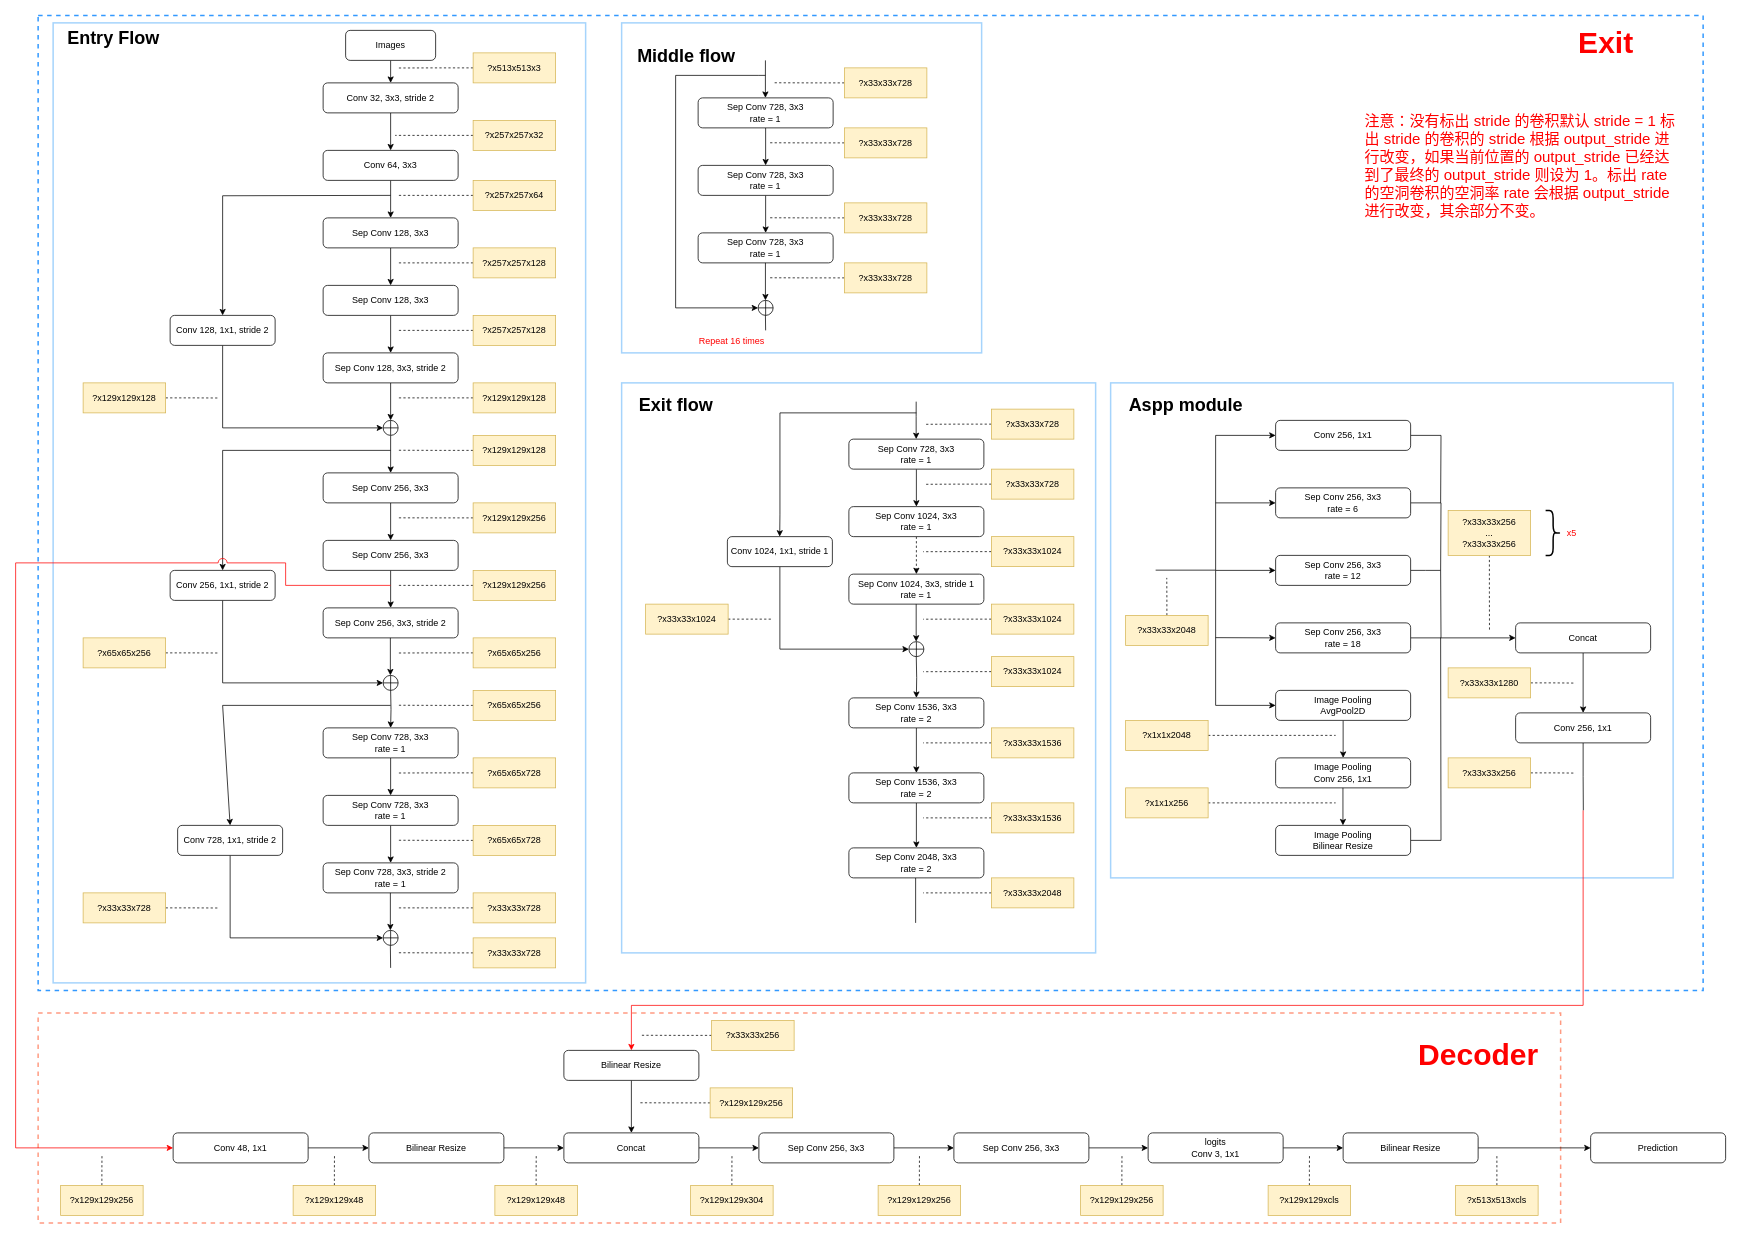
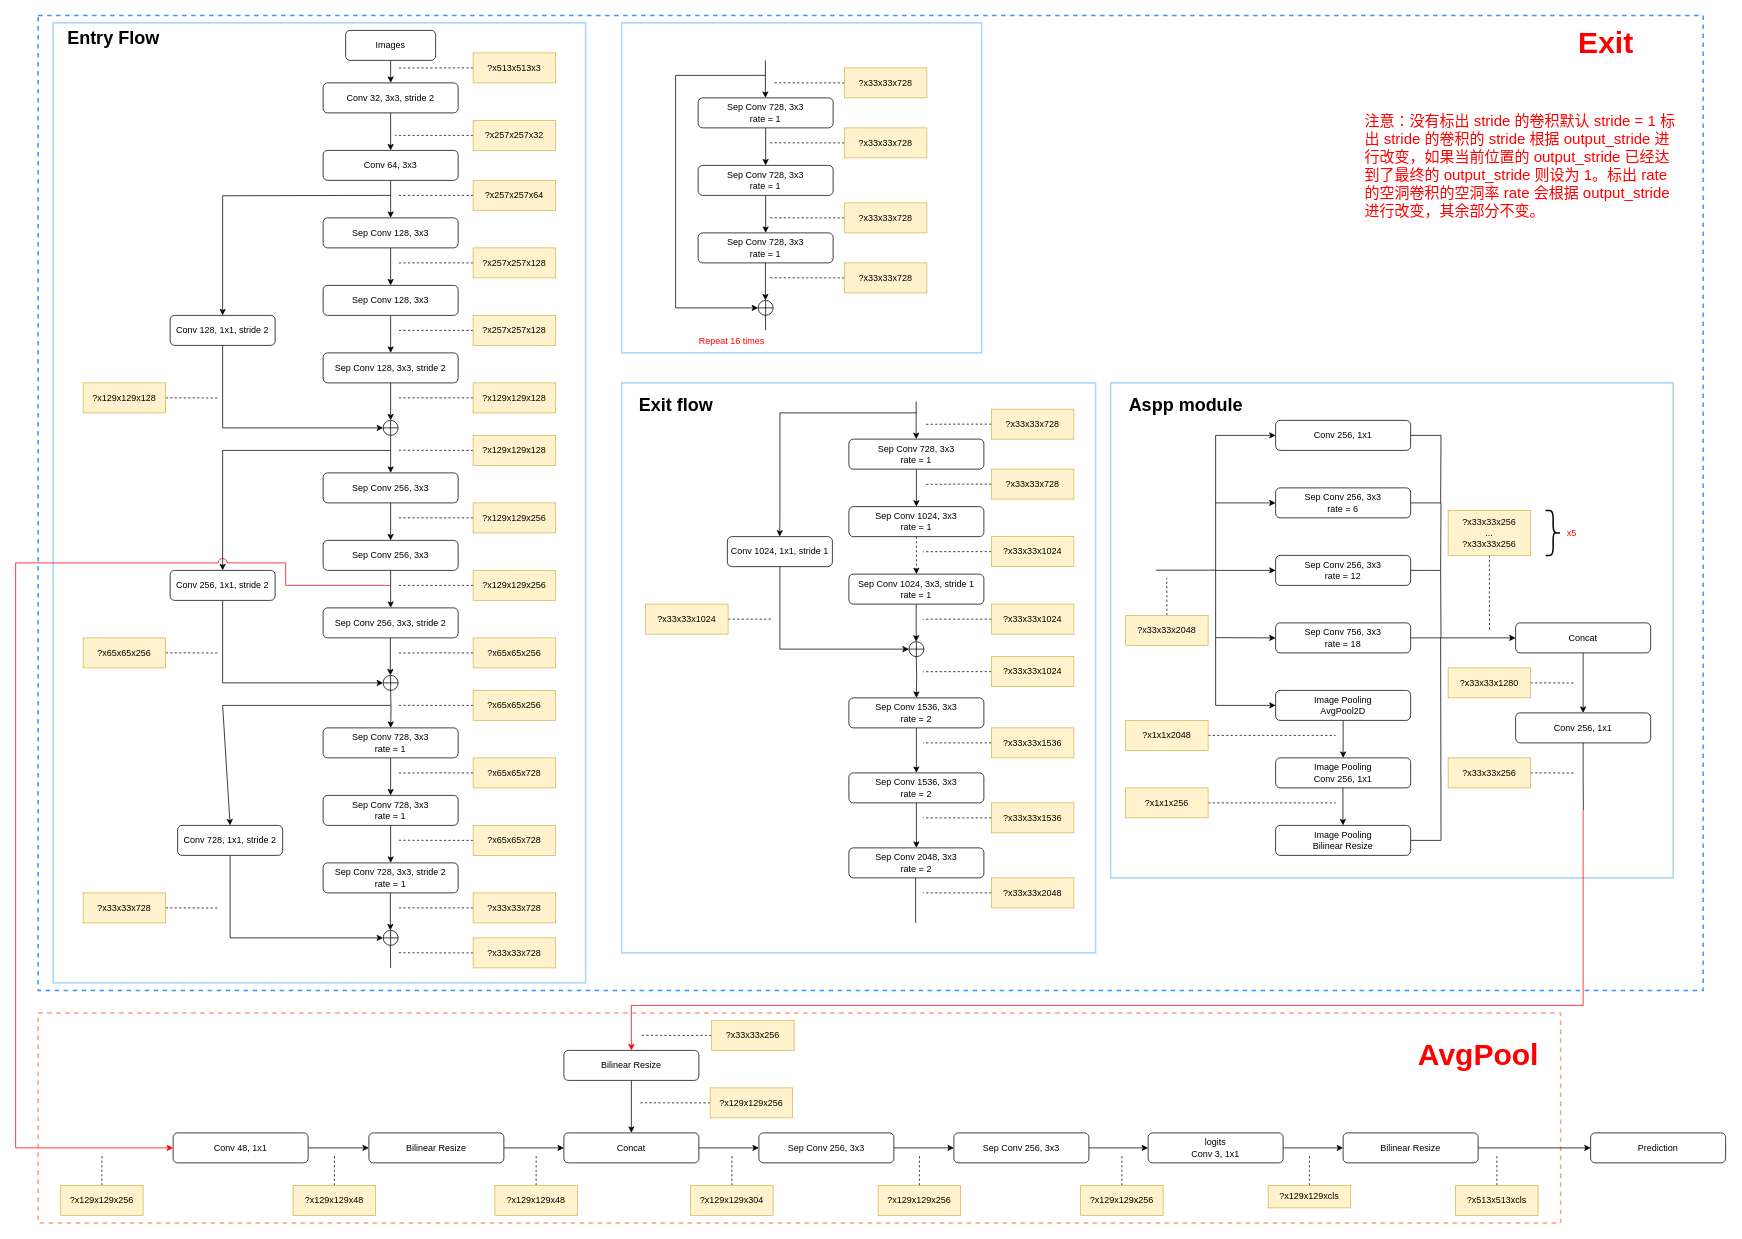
node "Middle flow": removed
node "Sep Conv 256, 3x3 rate = 18": label "Sep Conv 256, 3x3 rate = 18" -> "Sep Conv 756, 3x3 rate = 18"
node "Decoder": label "Decoder" -> "AvgPool"
node "?x129x129xcls": size 83x30 -> 83x23
